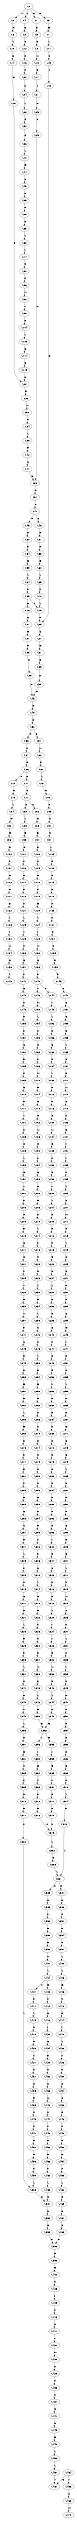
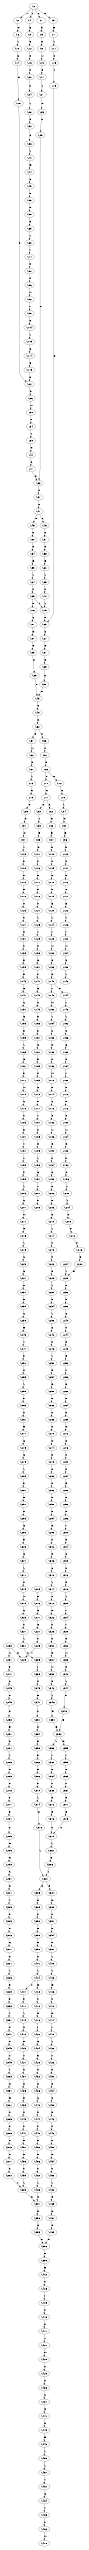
edge "S205" -> "S209": removed, label "Q"
edge "S220" -> "S224": now "S220" -> "S228"
edge "S229" -> "S233": reversed
edge "S464" -> "S461": reversed
